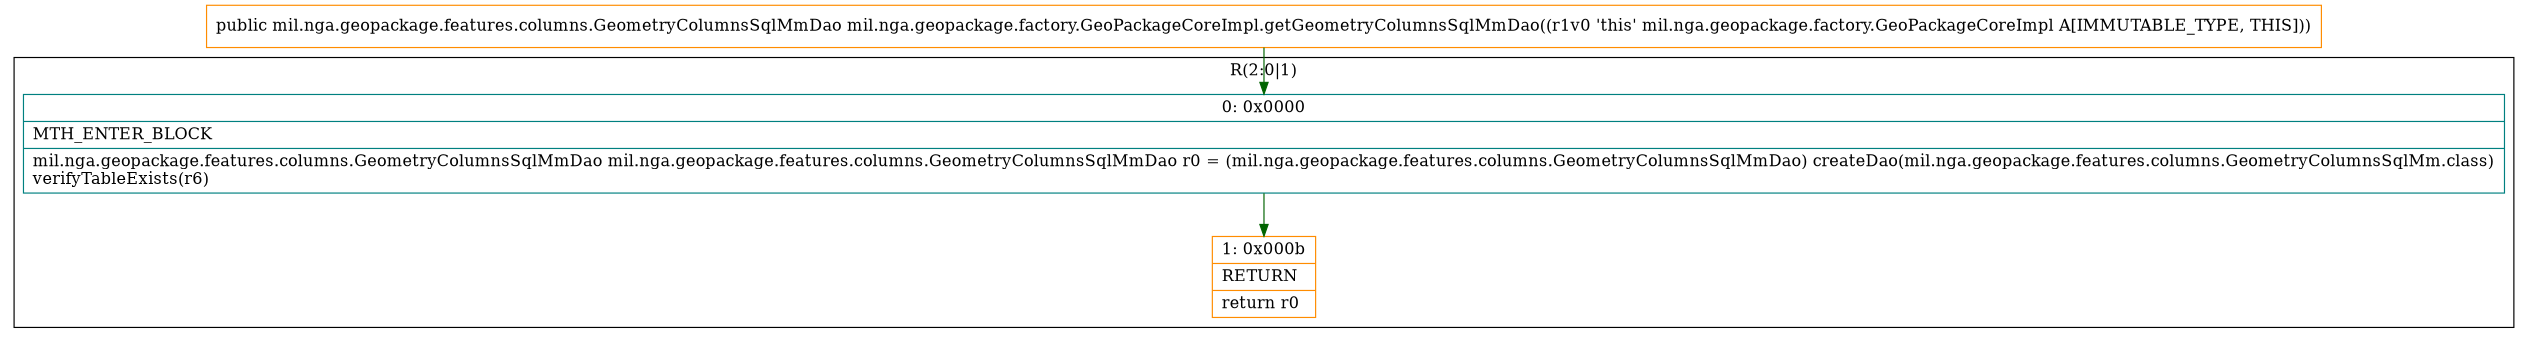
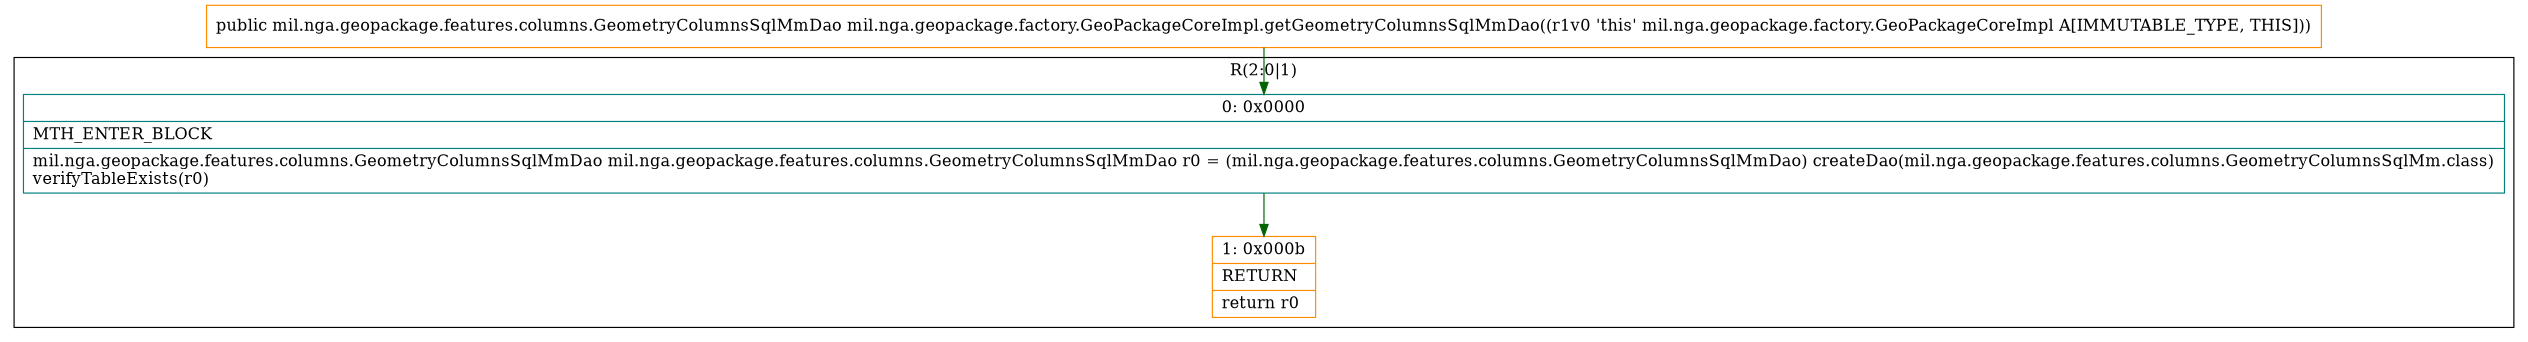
node "0: 0x0000": text "verifyTableExists(r6)" -> "verifyTableExists(r0)"
